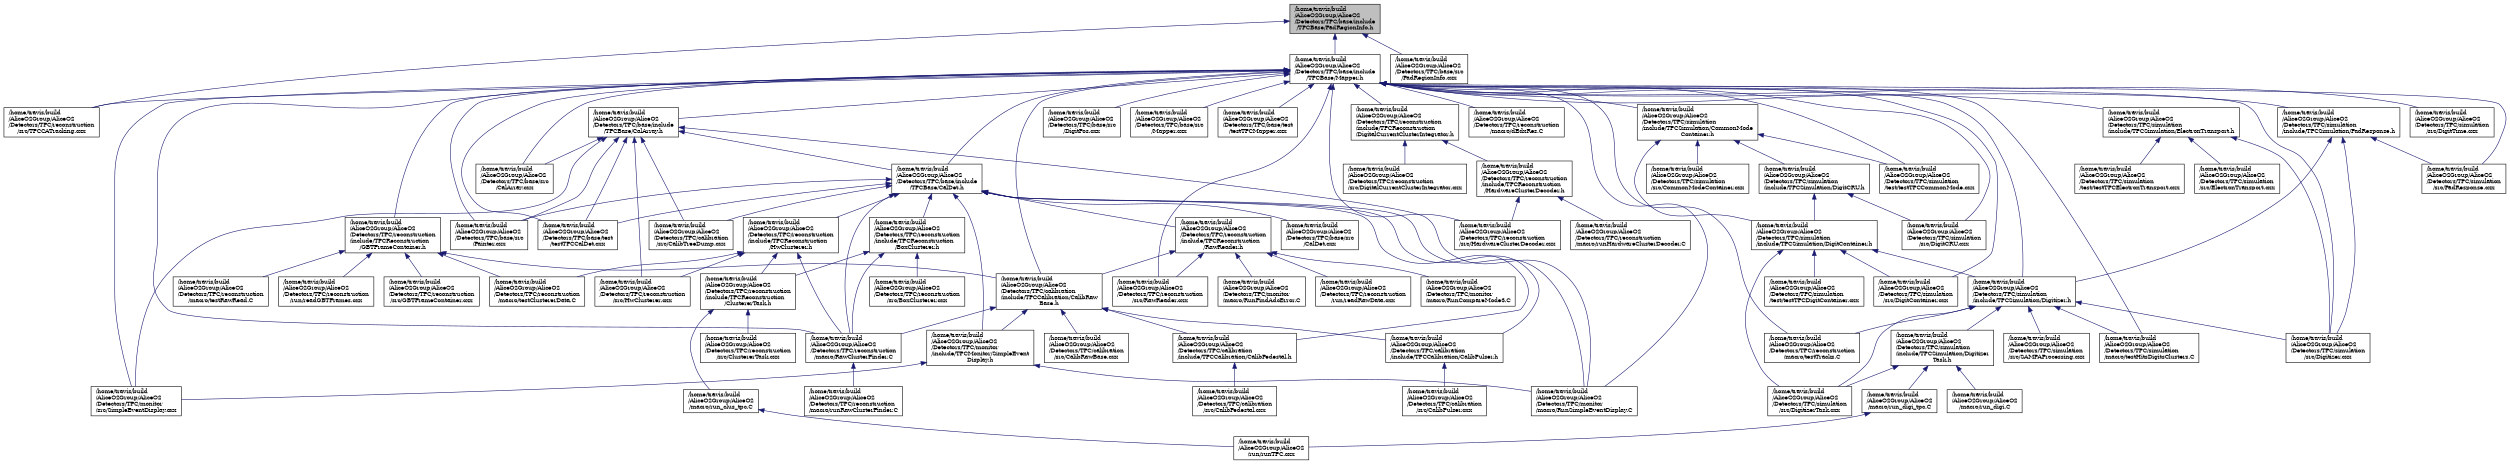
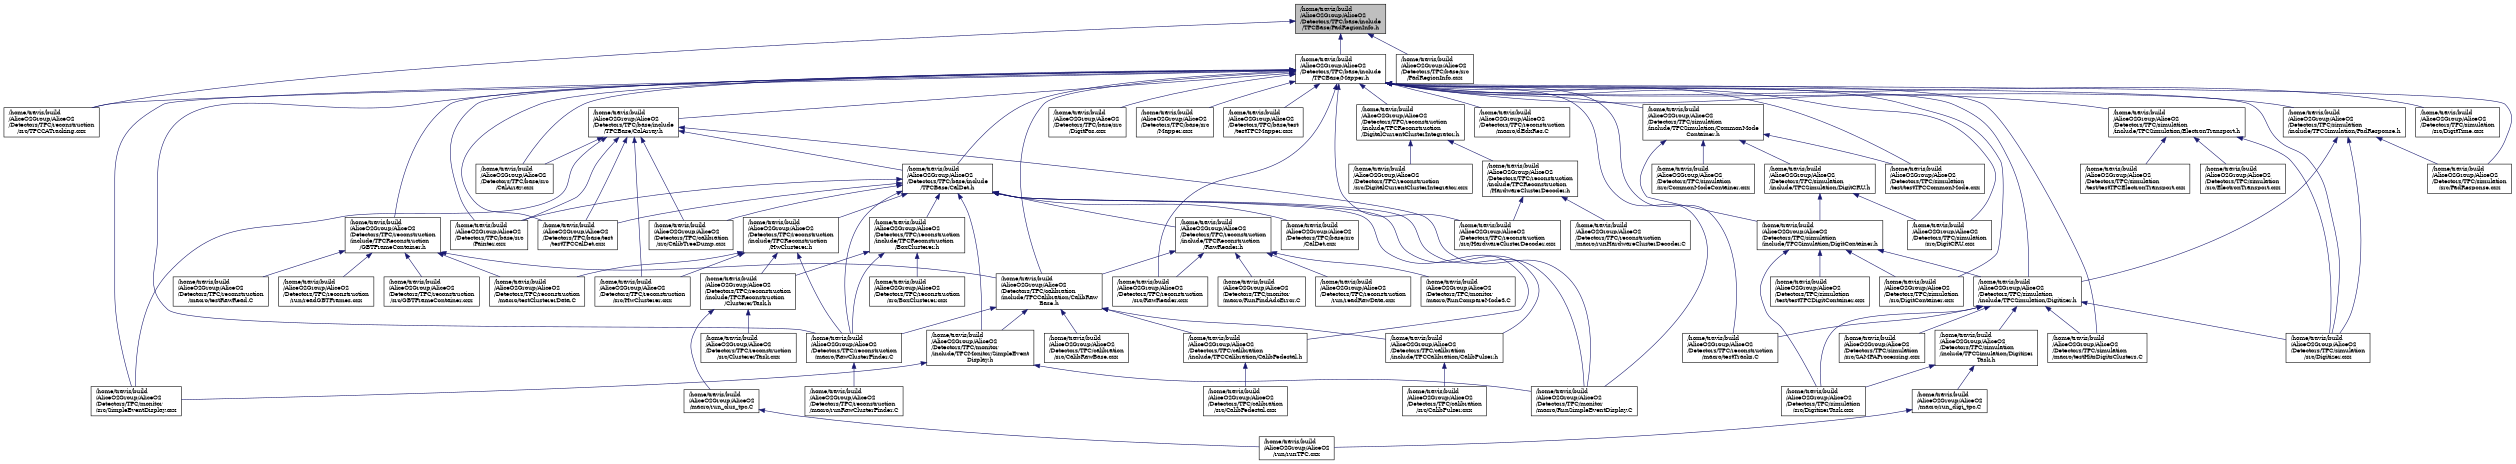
node "/home/travis/build /AliceO2Group/AliceO2 /macro/run_digi.C": removed
